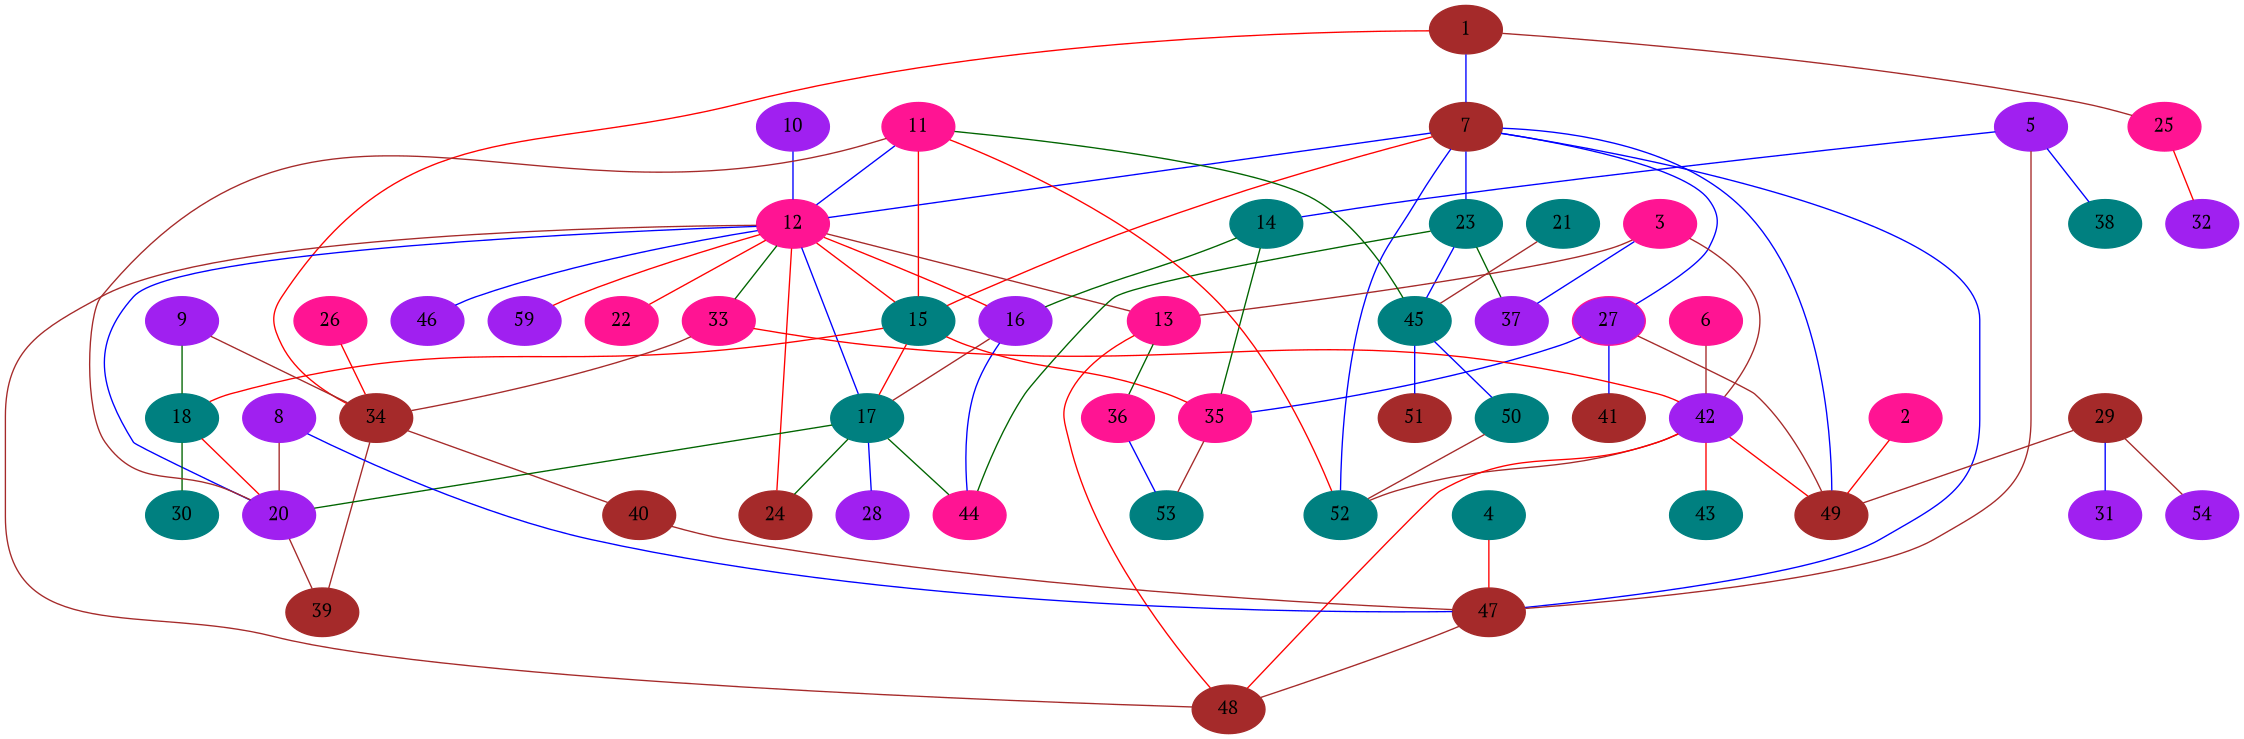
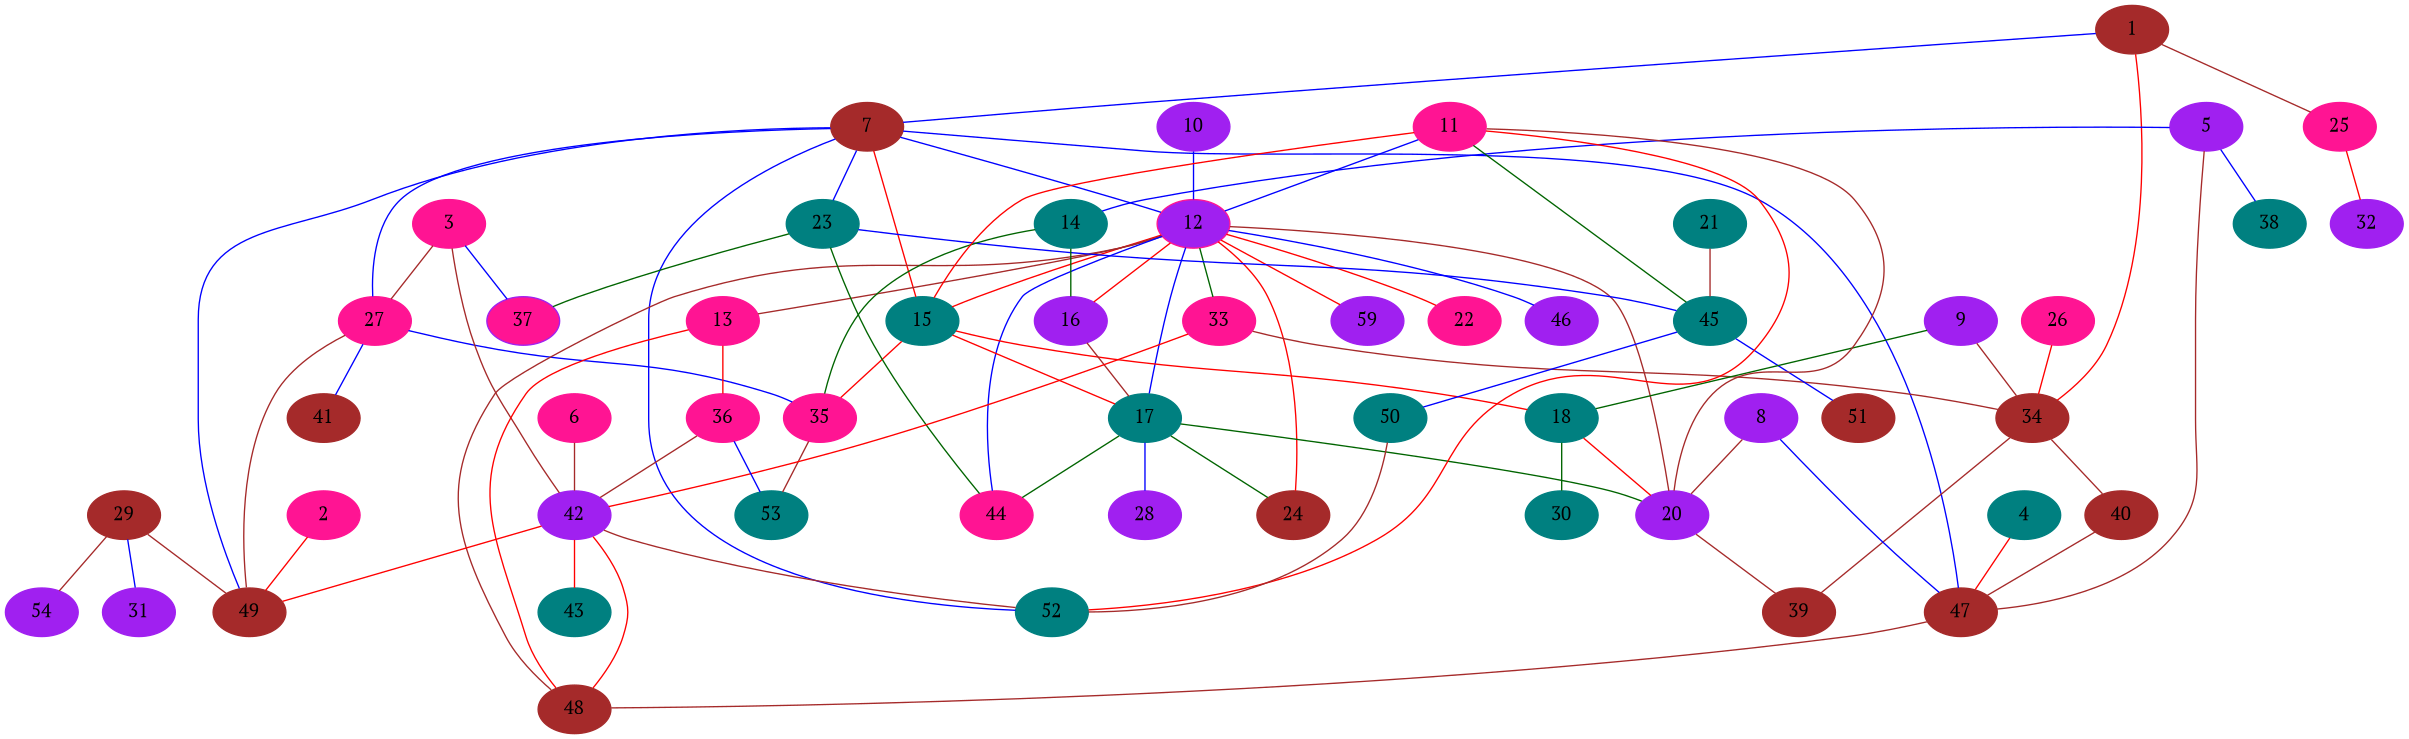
node "12": fillcolor deeppink -> purple
edge "3" -- "13": now "3" -- "27"
edge "12" -- "20": color blue -> brown
node "37": fillcolor purple -> deeppink
node "27": fillcolor purple -> deeppink
edge "13" -- "36": color darkgreen -> red
edge "16" -- "44": now "12" -- "44"
edge "36" -- "42": added
